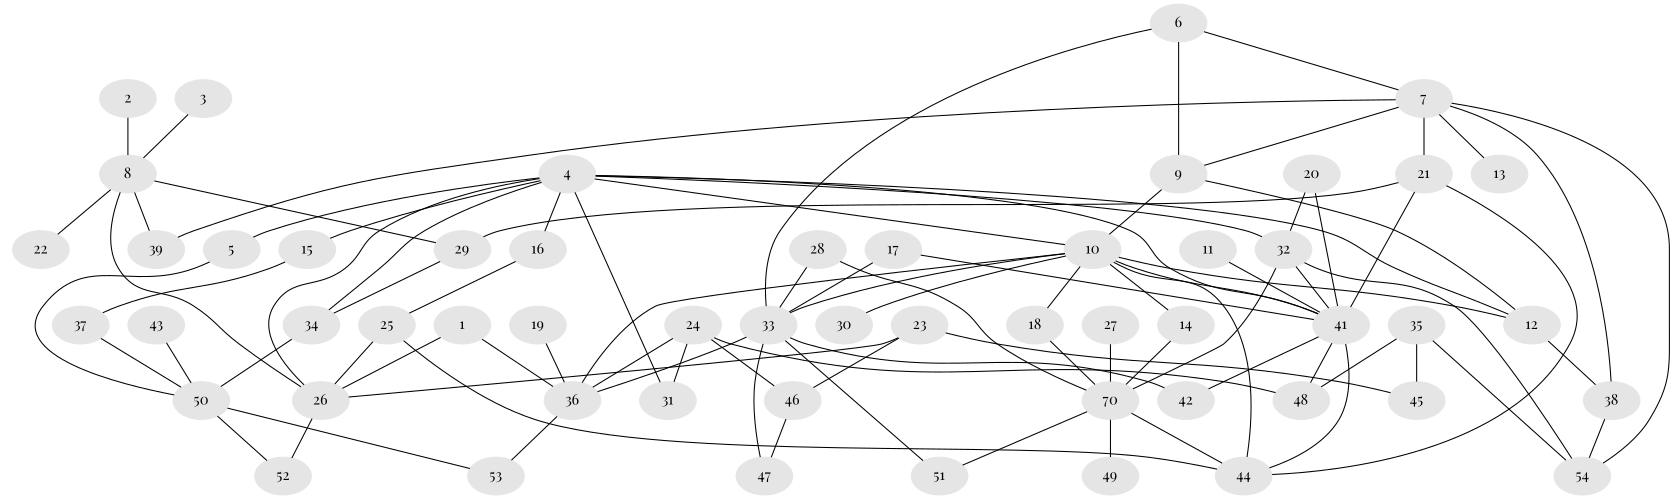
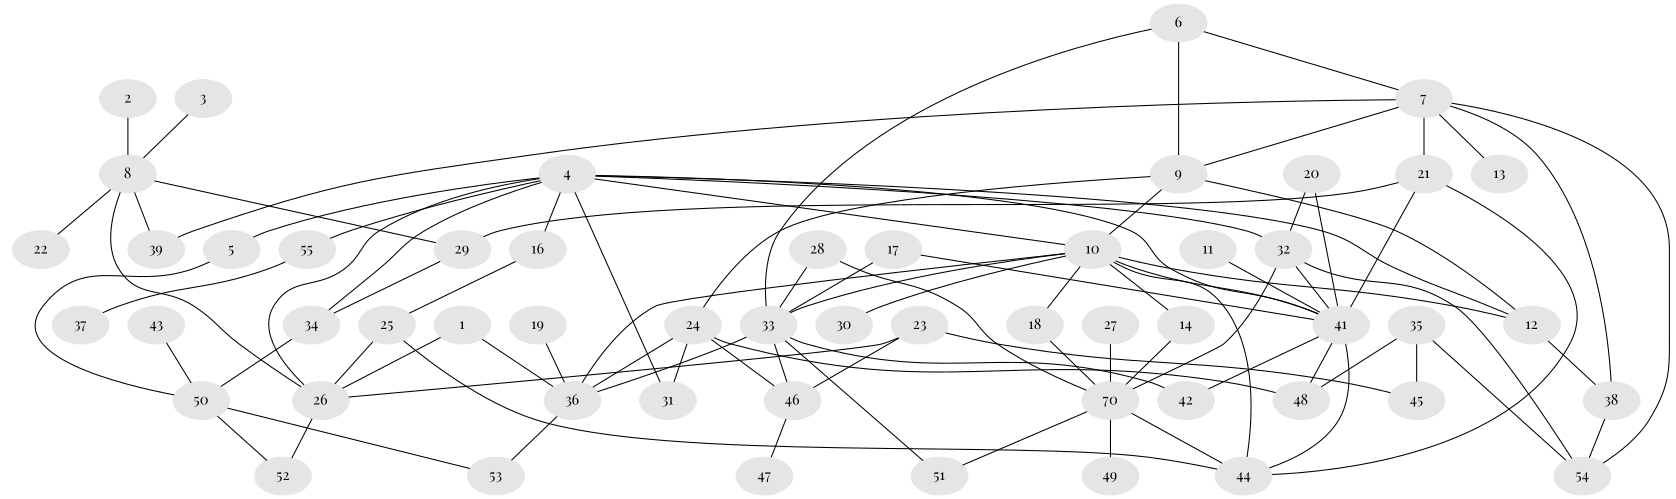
edge "9" -- "24": added
node "15": label "15" -> "55"
edge "37" -- "50": removed
edge "33" -- "47": now "33" -- "46"
